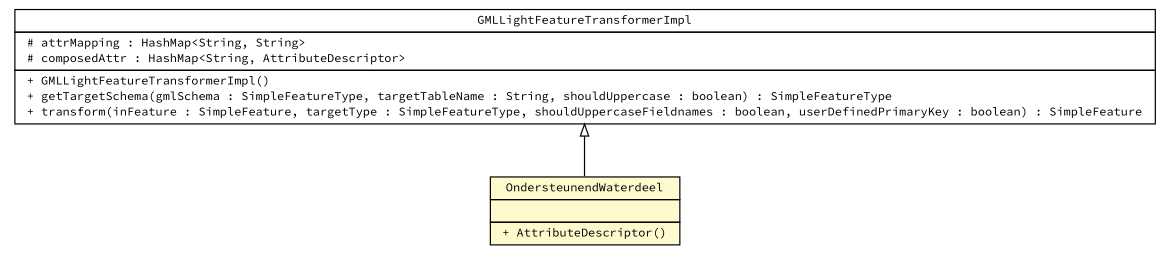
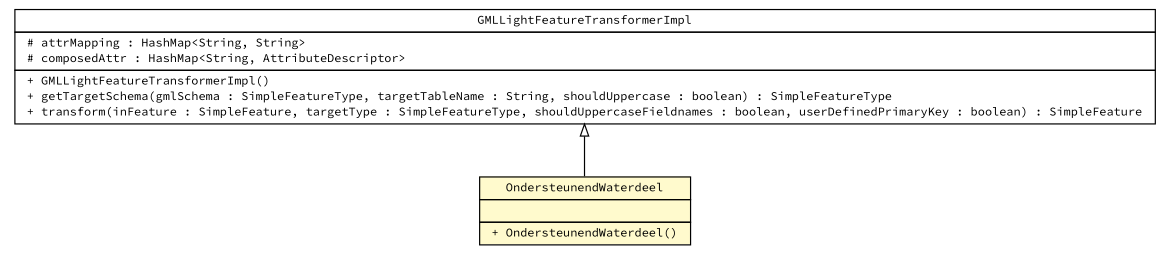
node "OndersteunendWaterdeel": text "+ AttributeDescriptor()" -> "+ OndersteunendWaterdeel()"
